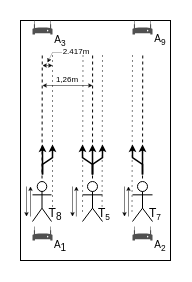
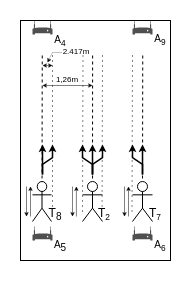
node "A3": label "A3" -> "A4"
node "T5": label "T5" -> "T2"
node "A2": label "A2" -> "A6"
node "A1": label "A1" -> "A5"
